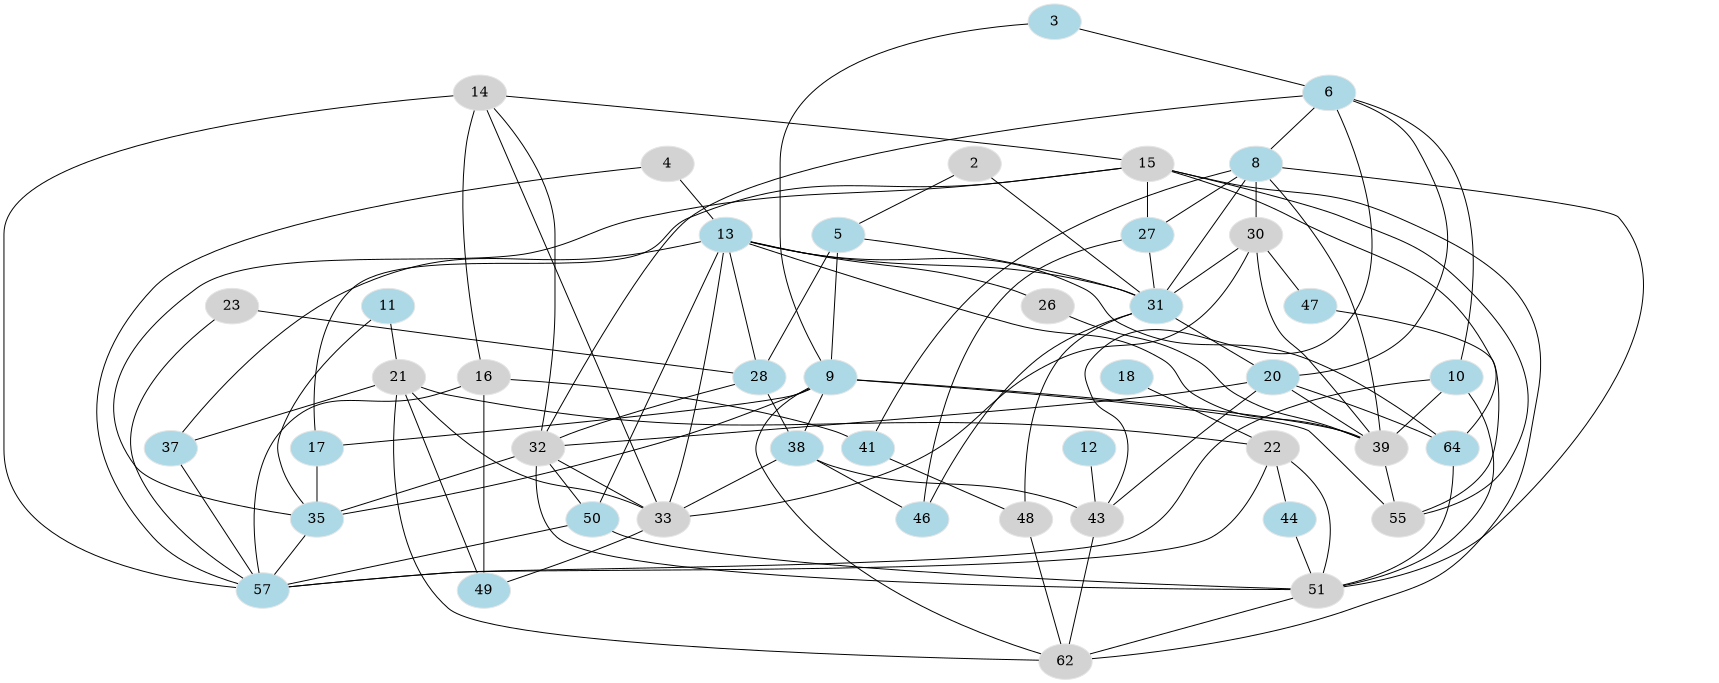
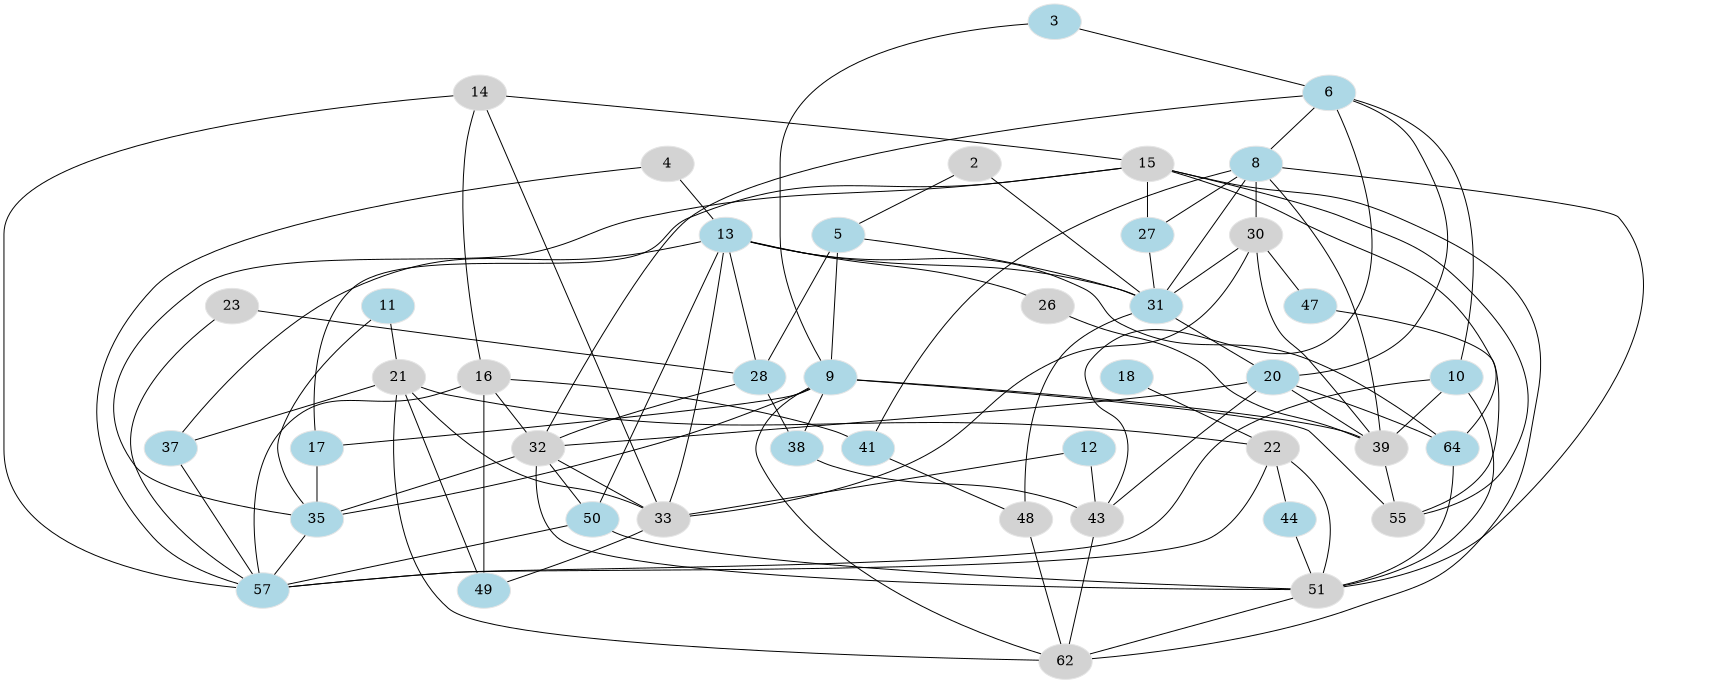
edge "14" -- "32": now "16" -- "32"
edge "13" -- "39": removed
edge "38" -- "33": now "12" -- "33"
node "46": removed
